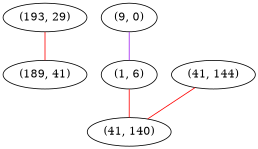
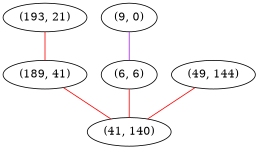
node "(193, 29)": label "(193, 29)" -> "(193, 21)"
node "(1, 6)": label "(1, 6)" -> "(6, 6)"
node "(41, 144)": label "(41, 144)" -> "(49, 144)"
edge "(189, 41)" -- "(41, 140)": added
